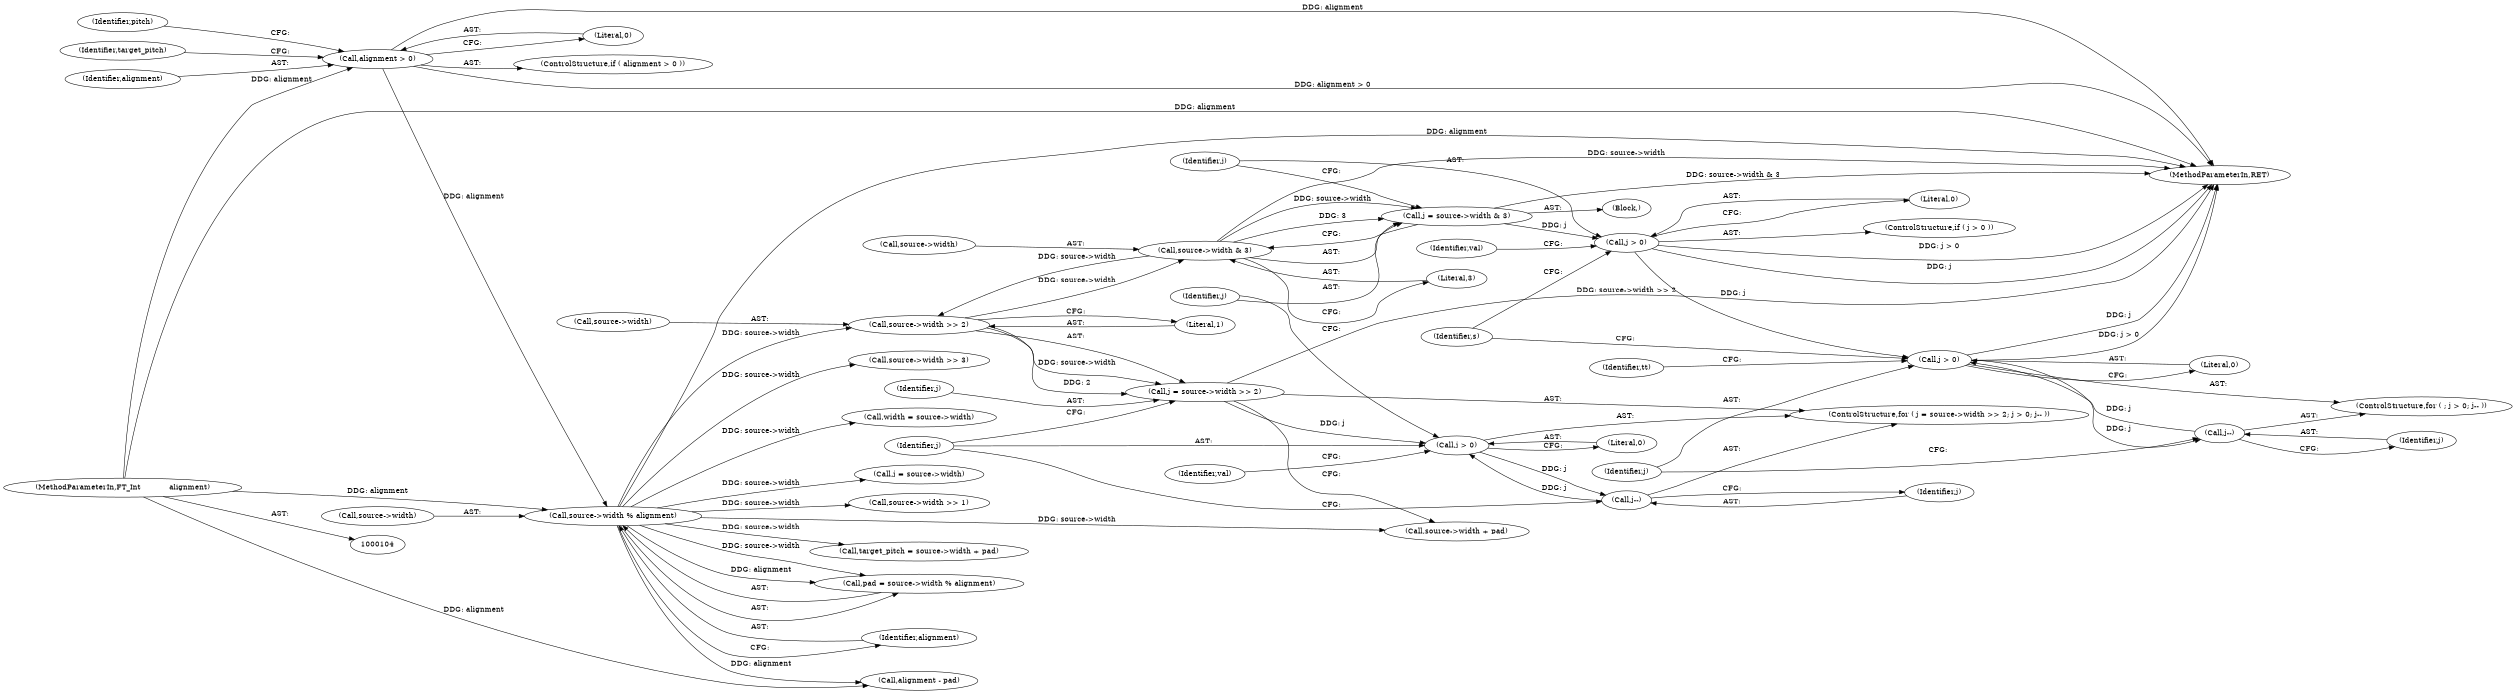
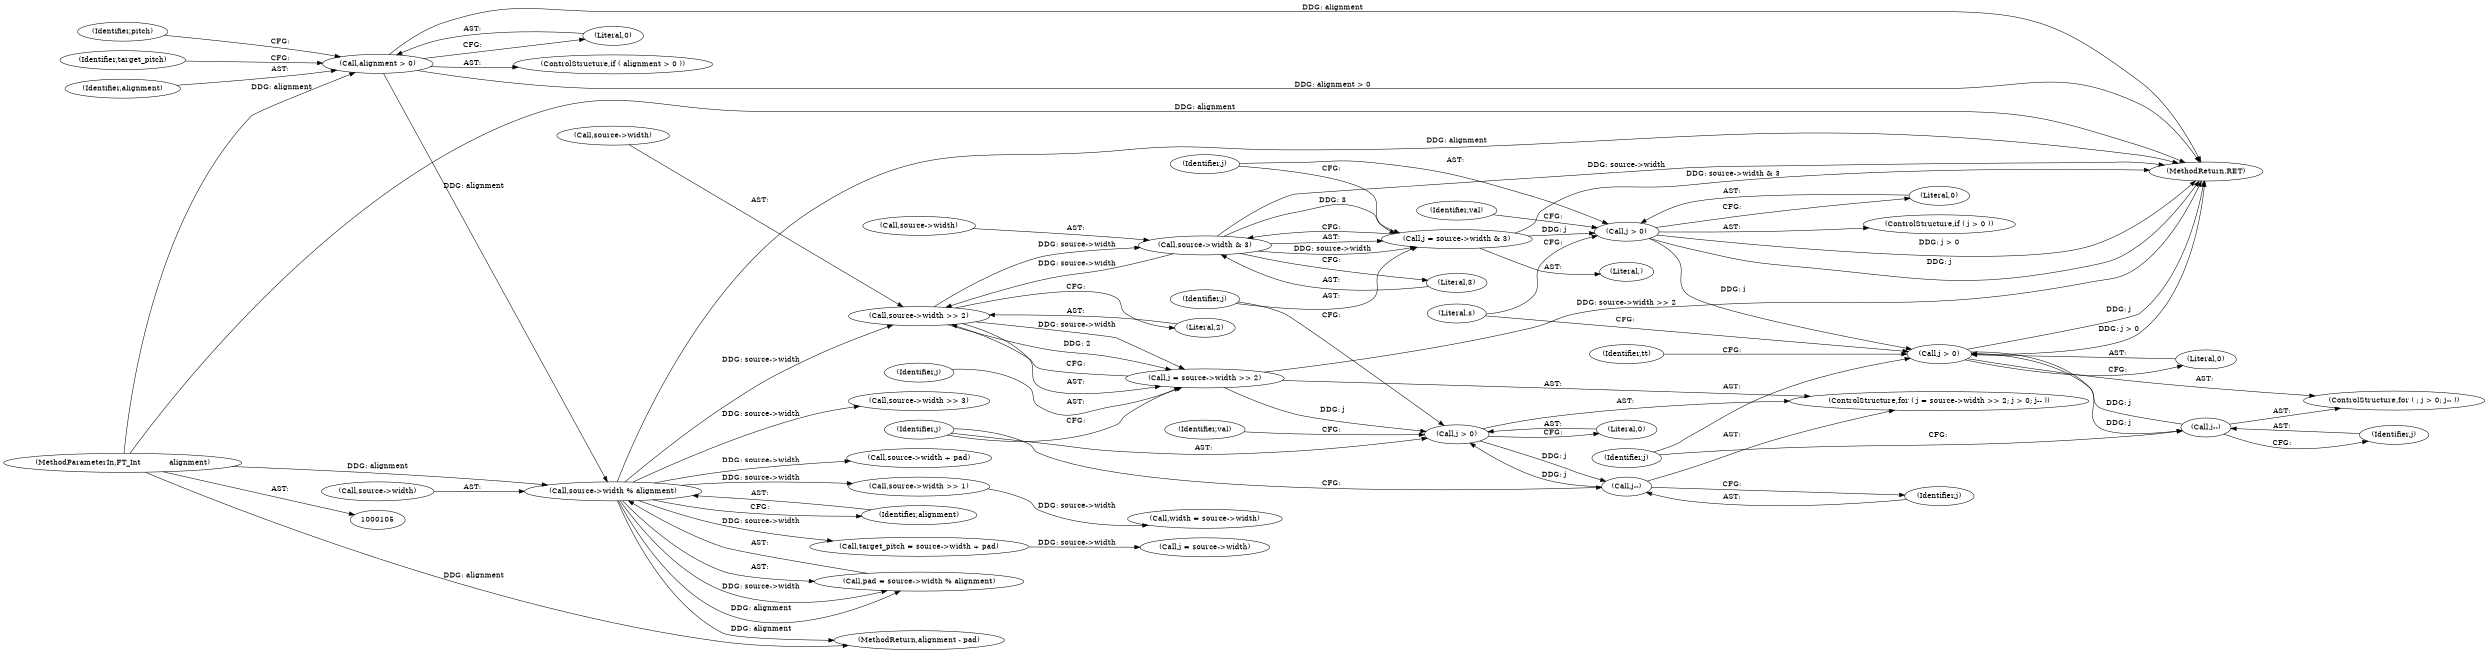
node "(MethodParameterIn,RET)": label "(MethodParameterIn,RET)" -> "(MethodReturn,RET)"
node "(Block,)": label "(Block,)" -> "(Literal,)"
node "(Literal,1)": label "(Literal,1)" -> "(Literal,2)"
node "(Identifier,s)": label "(Identifier,s)" -> "(Literal,s)"
edge "(Call,source->width % alignment)" -> "(Call,width = source->width)": now "(Call,source->width >> 1)" -> "(Call,width = source->width)"
edge "(Call,j = source->width >> 2)" -> "(Call,source->width + pad)": now "(Call,j = source->width >> 2)" -> "(Call,source->width >> 2)"
edge "(Call,source->width % alignment)" -> "(Call,j = source->width)": now "(Call,target_pitch = source->width + pad)" -> "(Call,j = source->width)"
node "1000104": label "1000104" -> "1000105"
node "(Call,alignment - pad)": label "(Call,alignment - pad)" -> "(MethodReturn,alignment - pad)"
